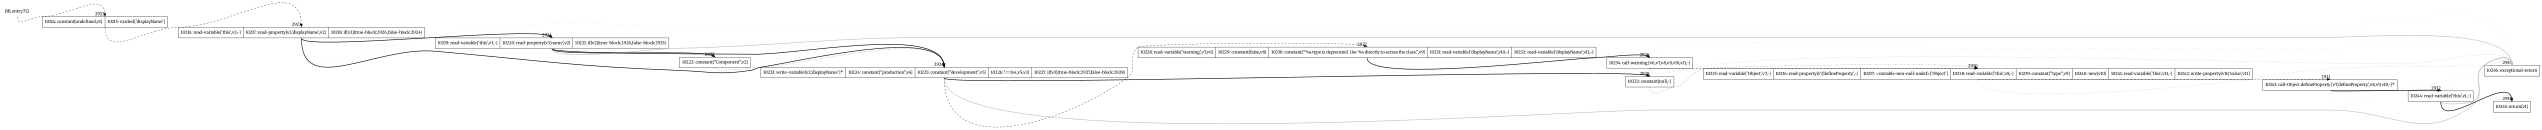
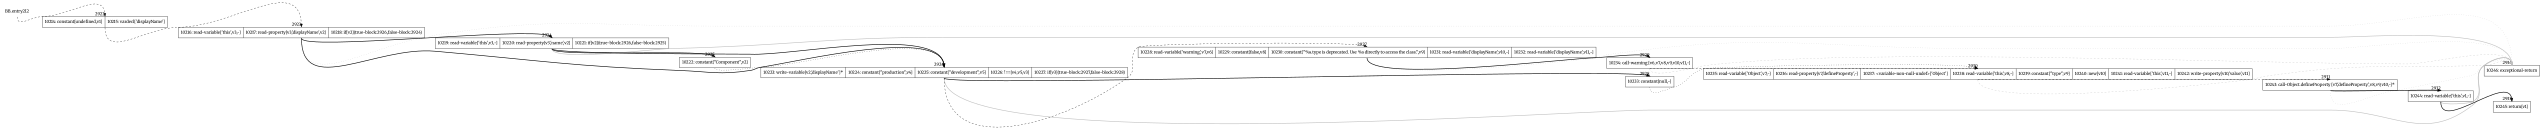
node "BB_entry712": label "BB_entry712" -> "BB_entry212"
